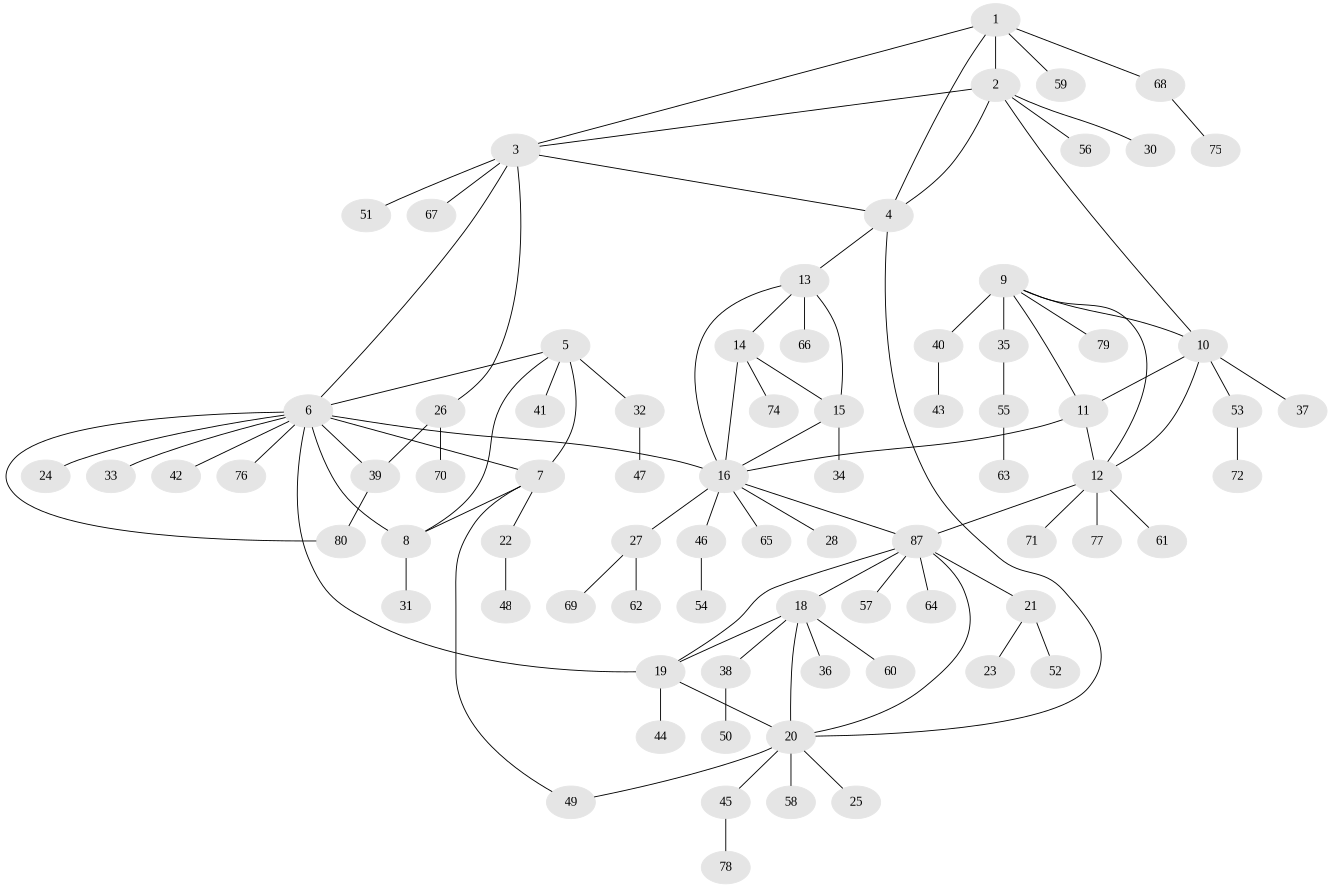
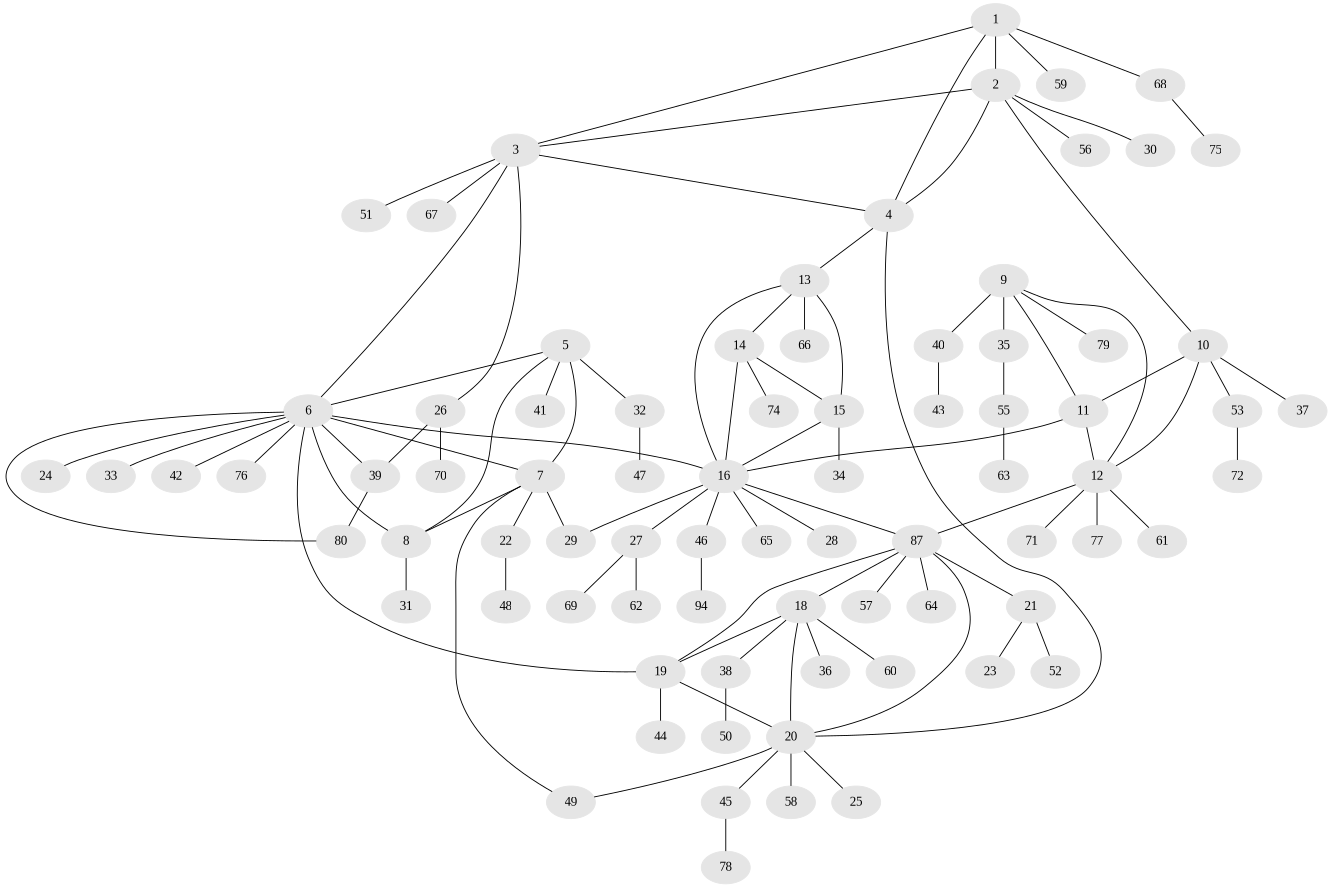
edge "9" -- "10": removed
node "29": added
node "54": label "54" -> "94"
